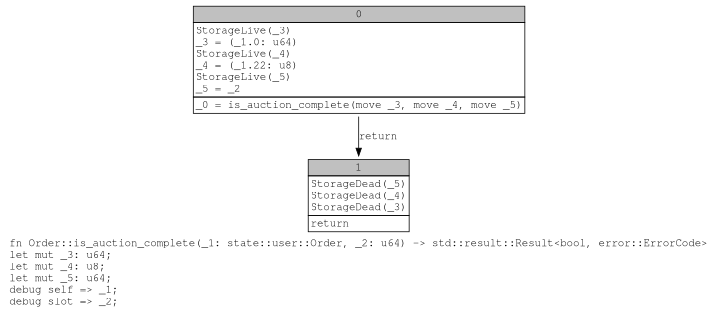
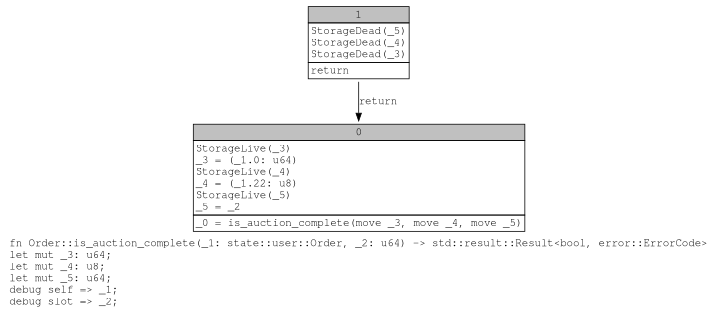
edge "0" -> "1": reversed
